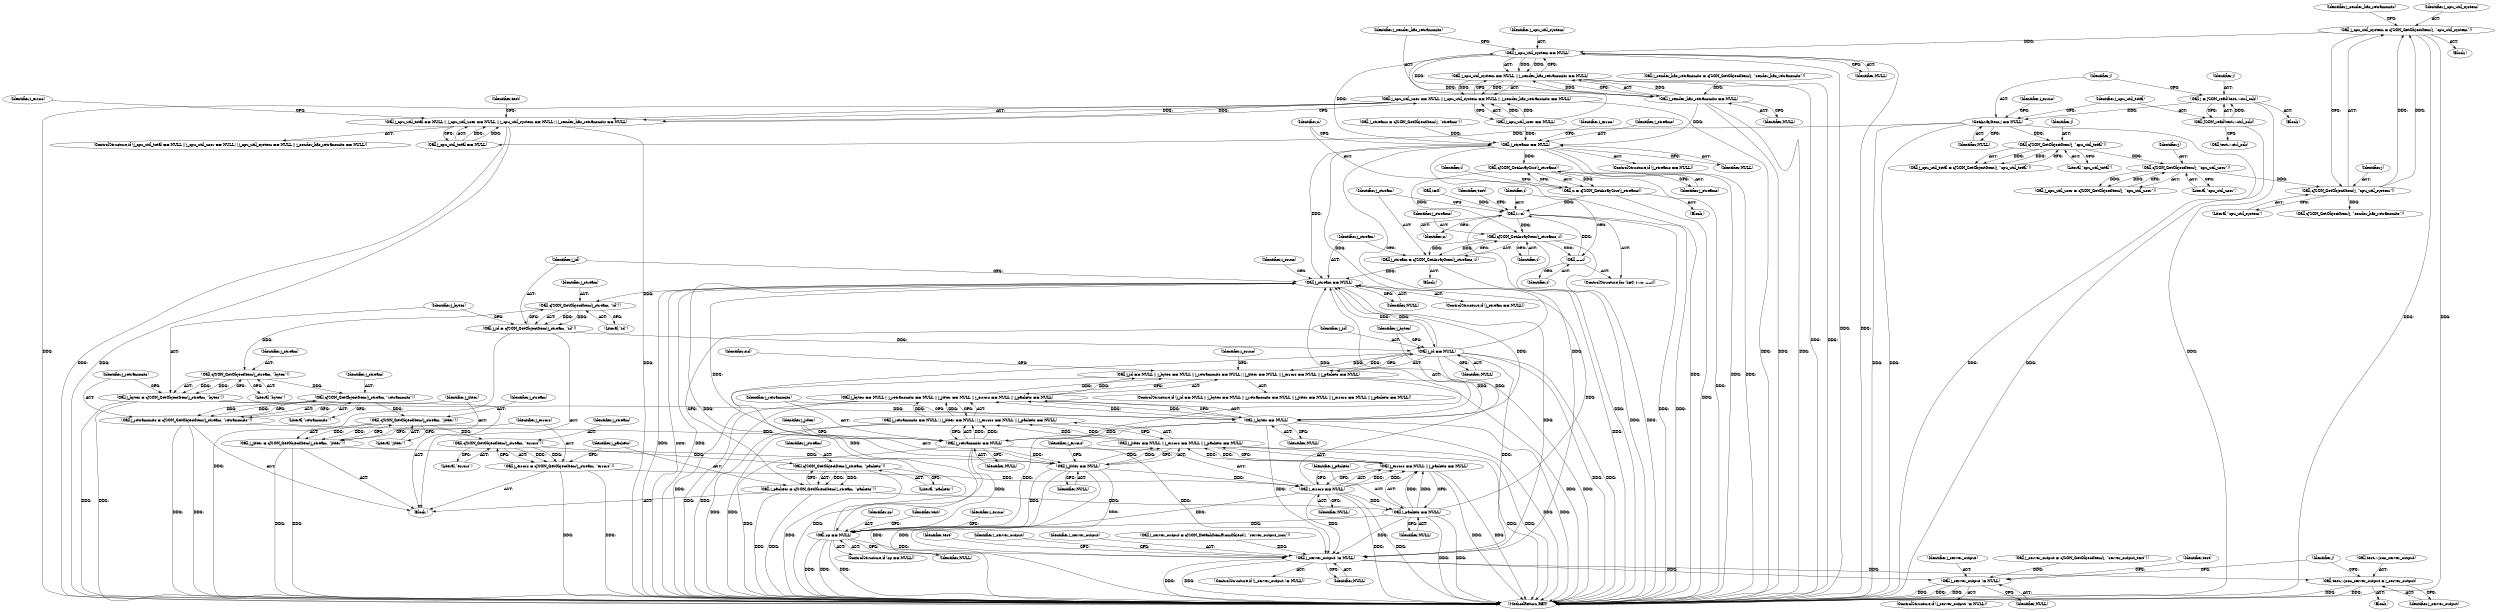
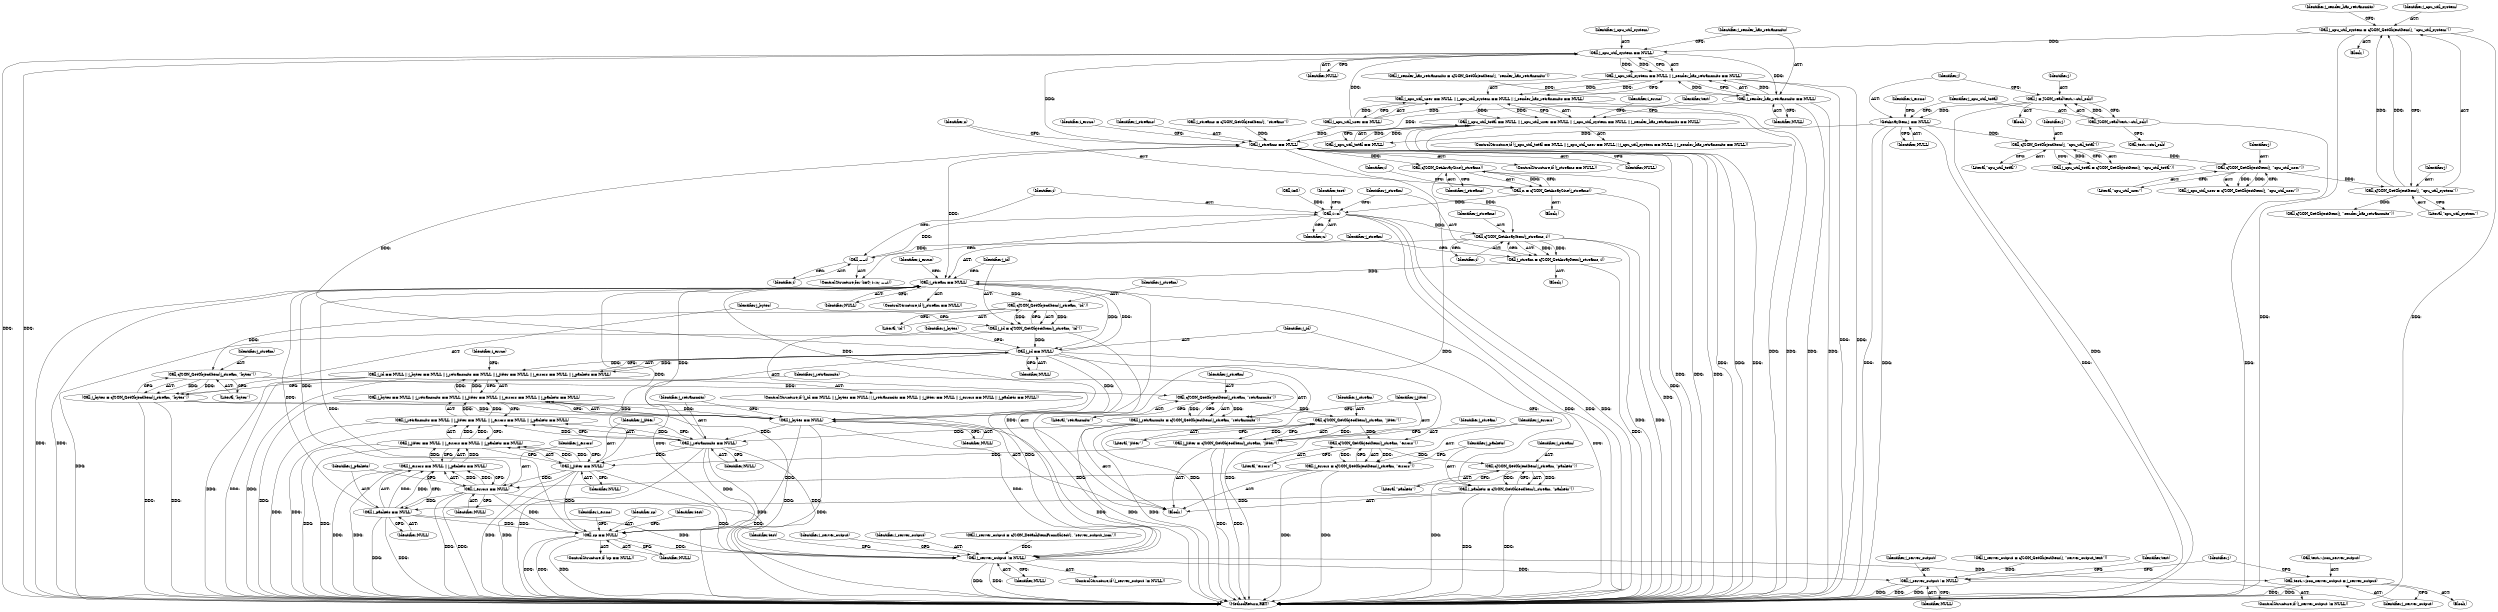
edge "(Call,i<n)" -> "(ControlStructure,for (i=0; i<n; ++i))": label "AST: " -> "CFG: "
node "(Identifier,sid)": removed
